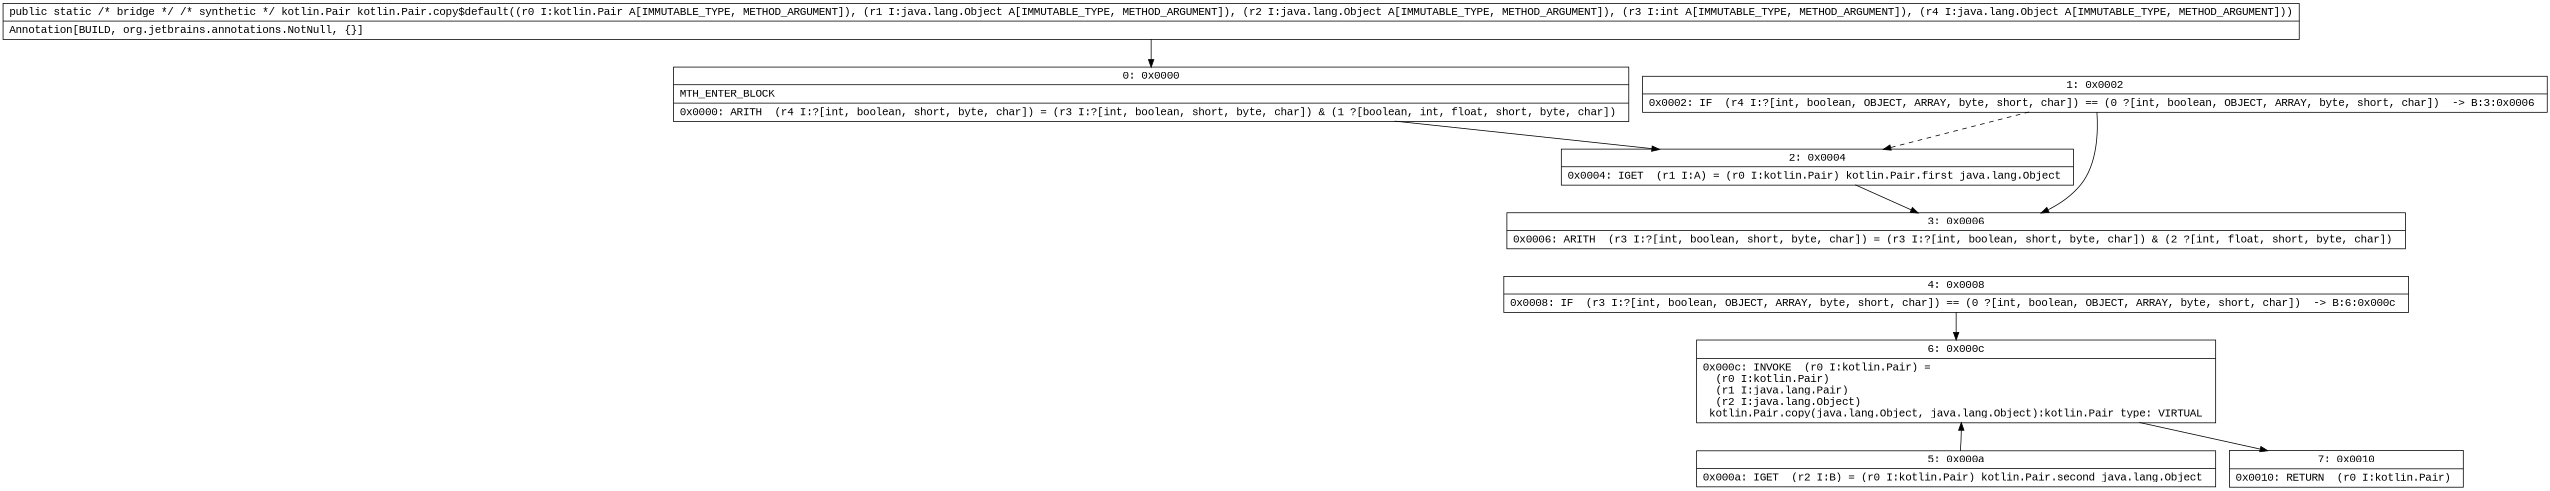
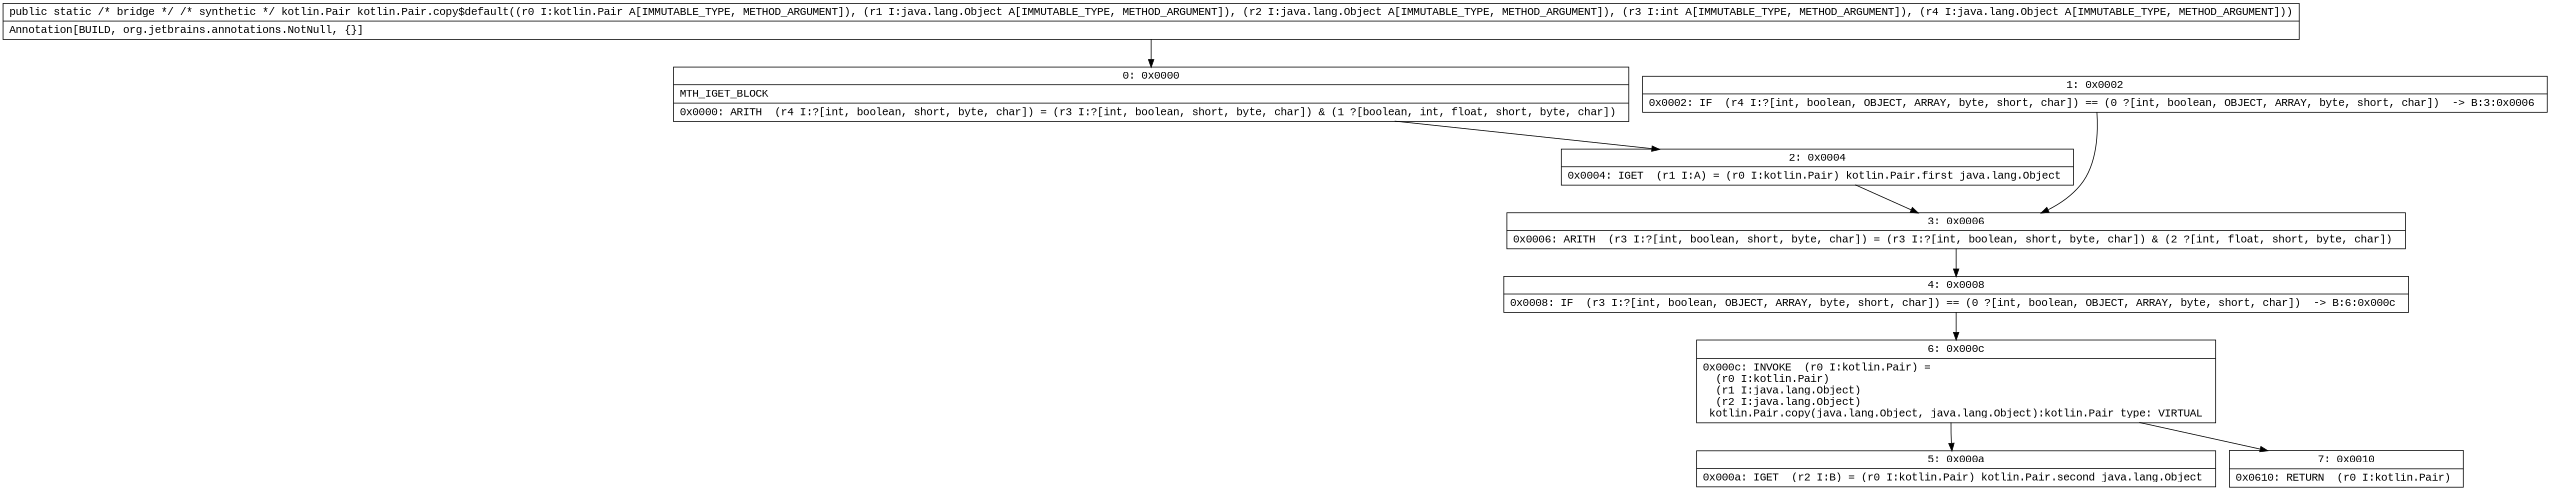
node "0: 0x0000": text "MTH_ENTER_BLOCK" -> "MTH_IGET_BLOCK"
edge "1: 0x0002" -> "2: 0x0004": removed
edge "3: 0x0006" -> "4: 0x0008": added
node "6: 0x000c": text "(r1 I:java.lang.Pair)" -> "(r1 I:java.lang.Object)"
edge "5: 0x000a" -> "6: 0x000c": reversed
node "7: 0x0010": text "0x0010: RETURN  (r0 I:kotlin.Pair)" -> "0x0610: RETURN  (r0 I:kotlin.Pair)"
